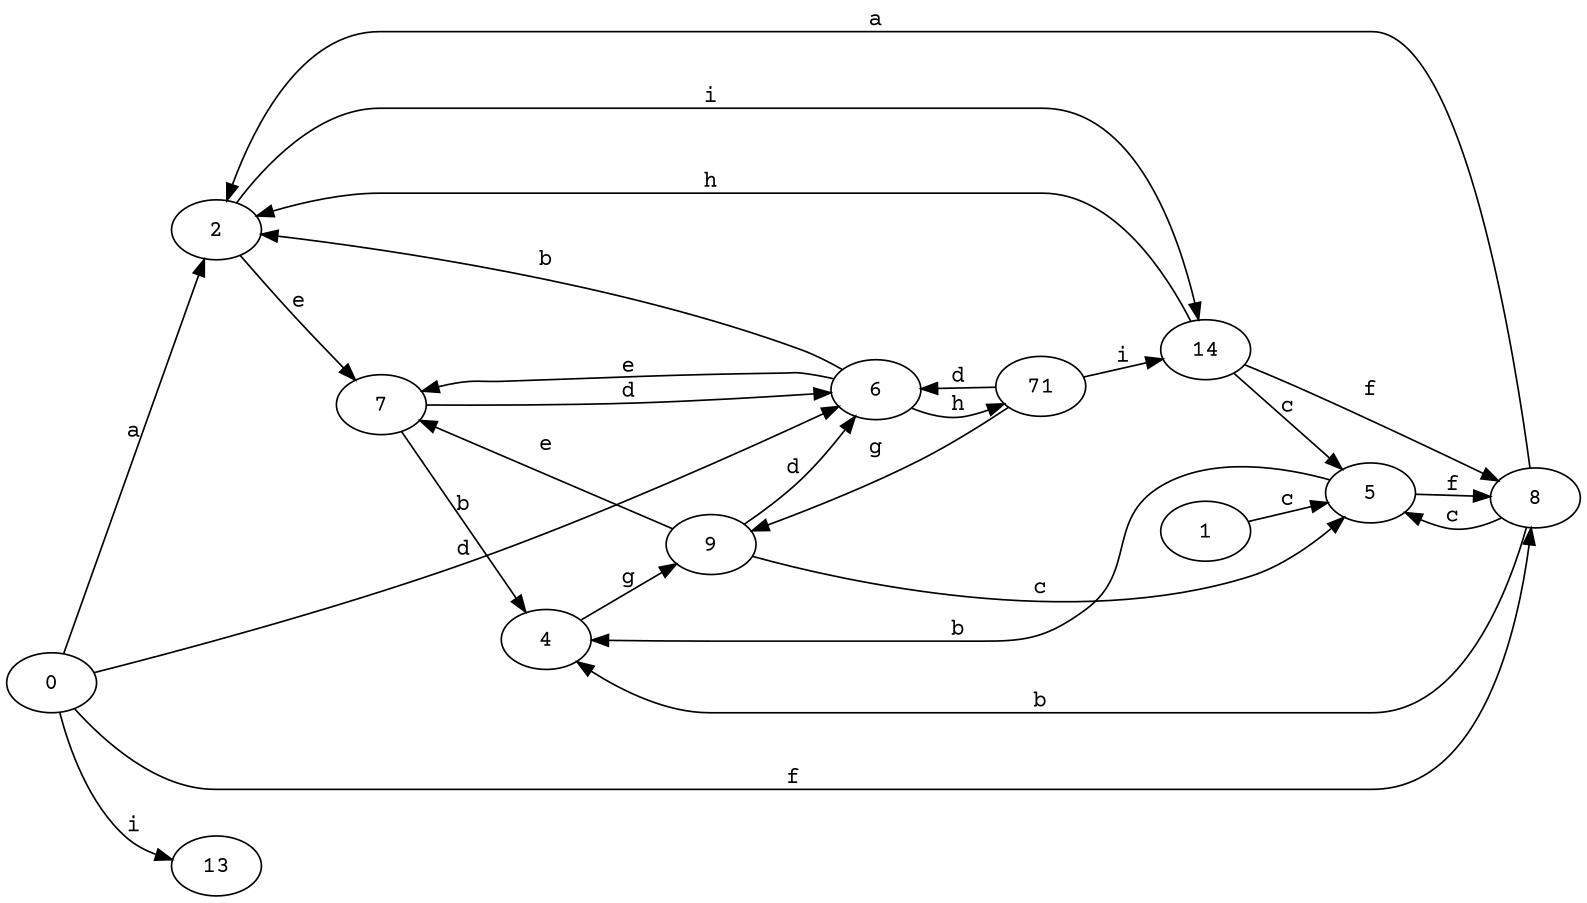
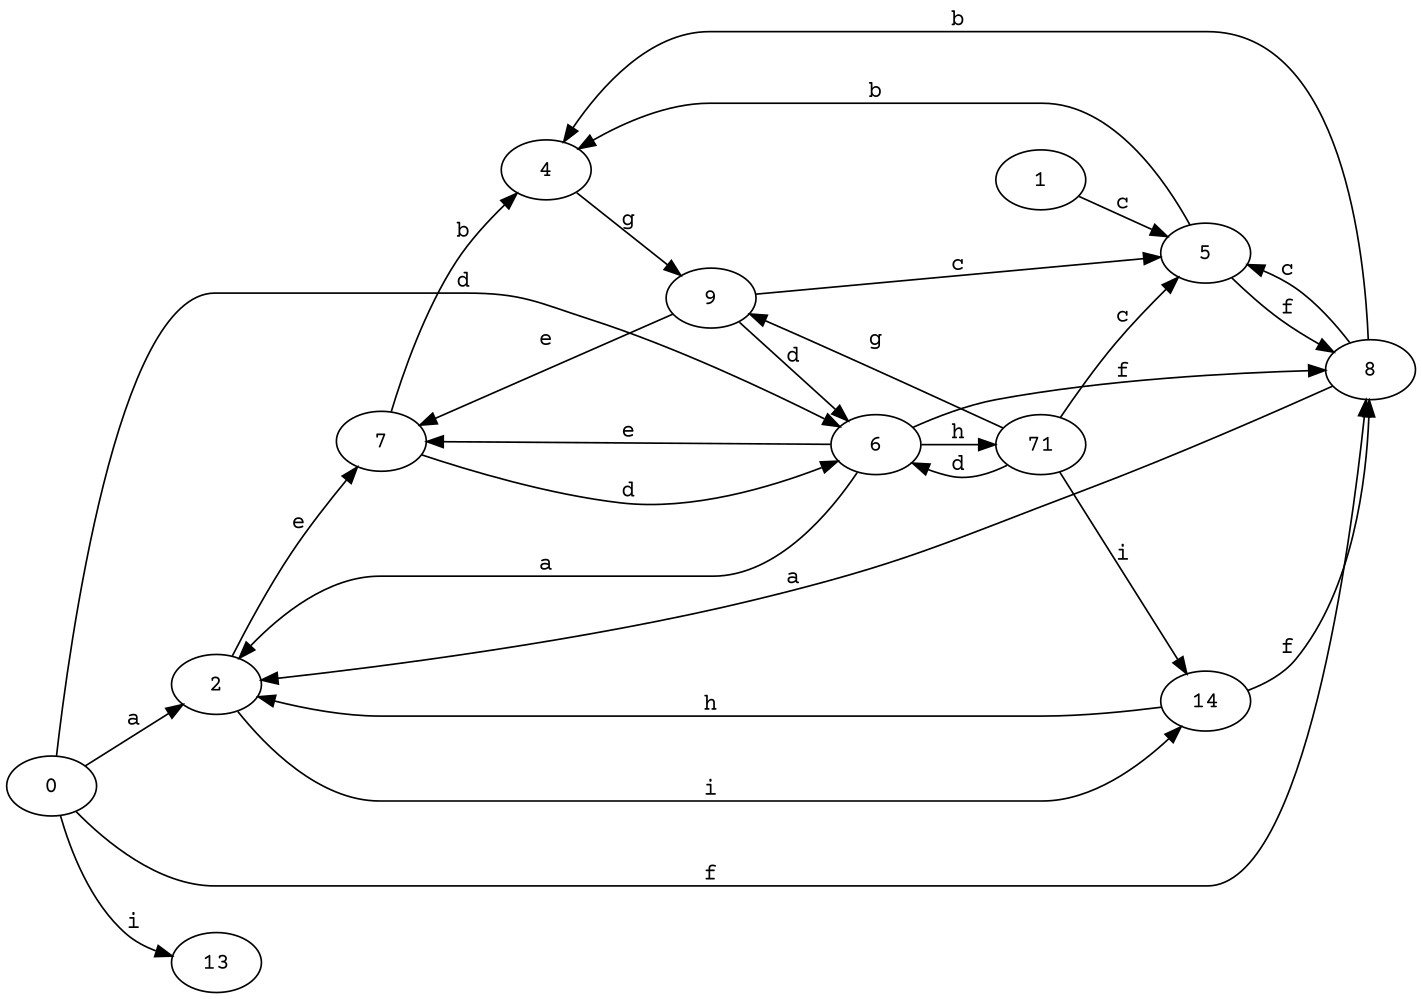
edge "6" -> "2": label "b" -> "a"
edge "6" -> "8": added, label "f"
edge "14" -> "5": now "71" -> "5"
